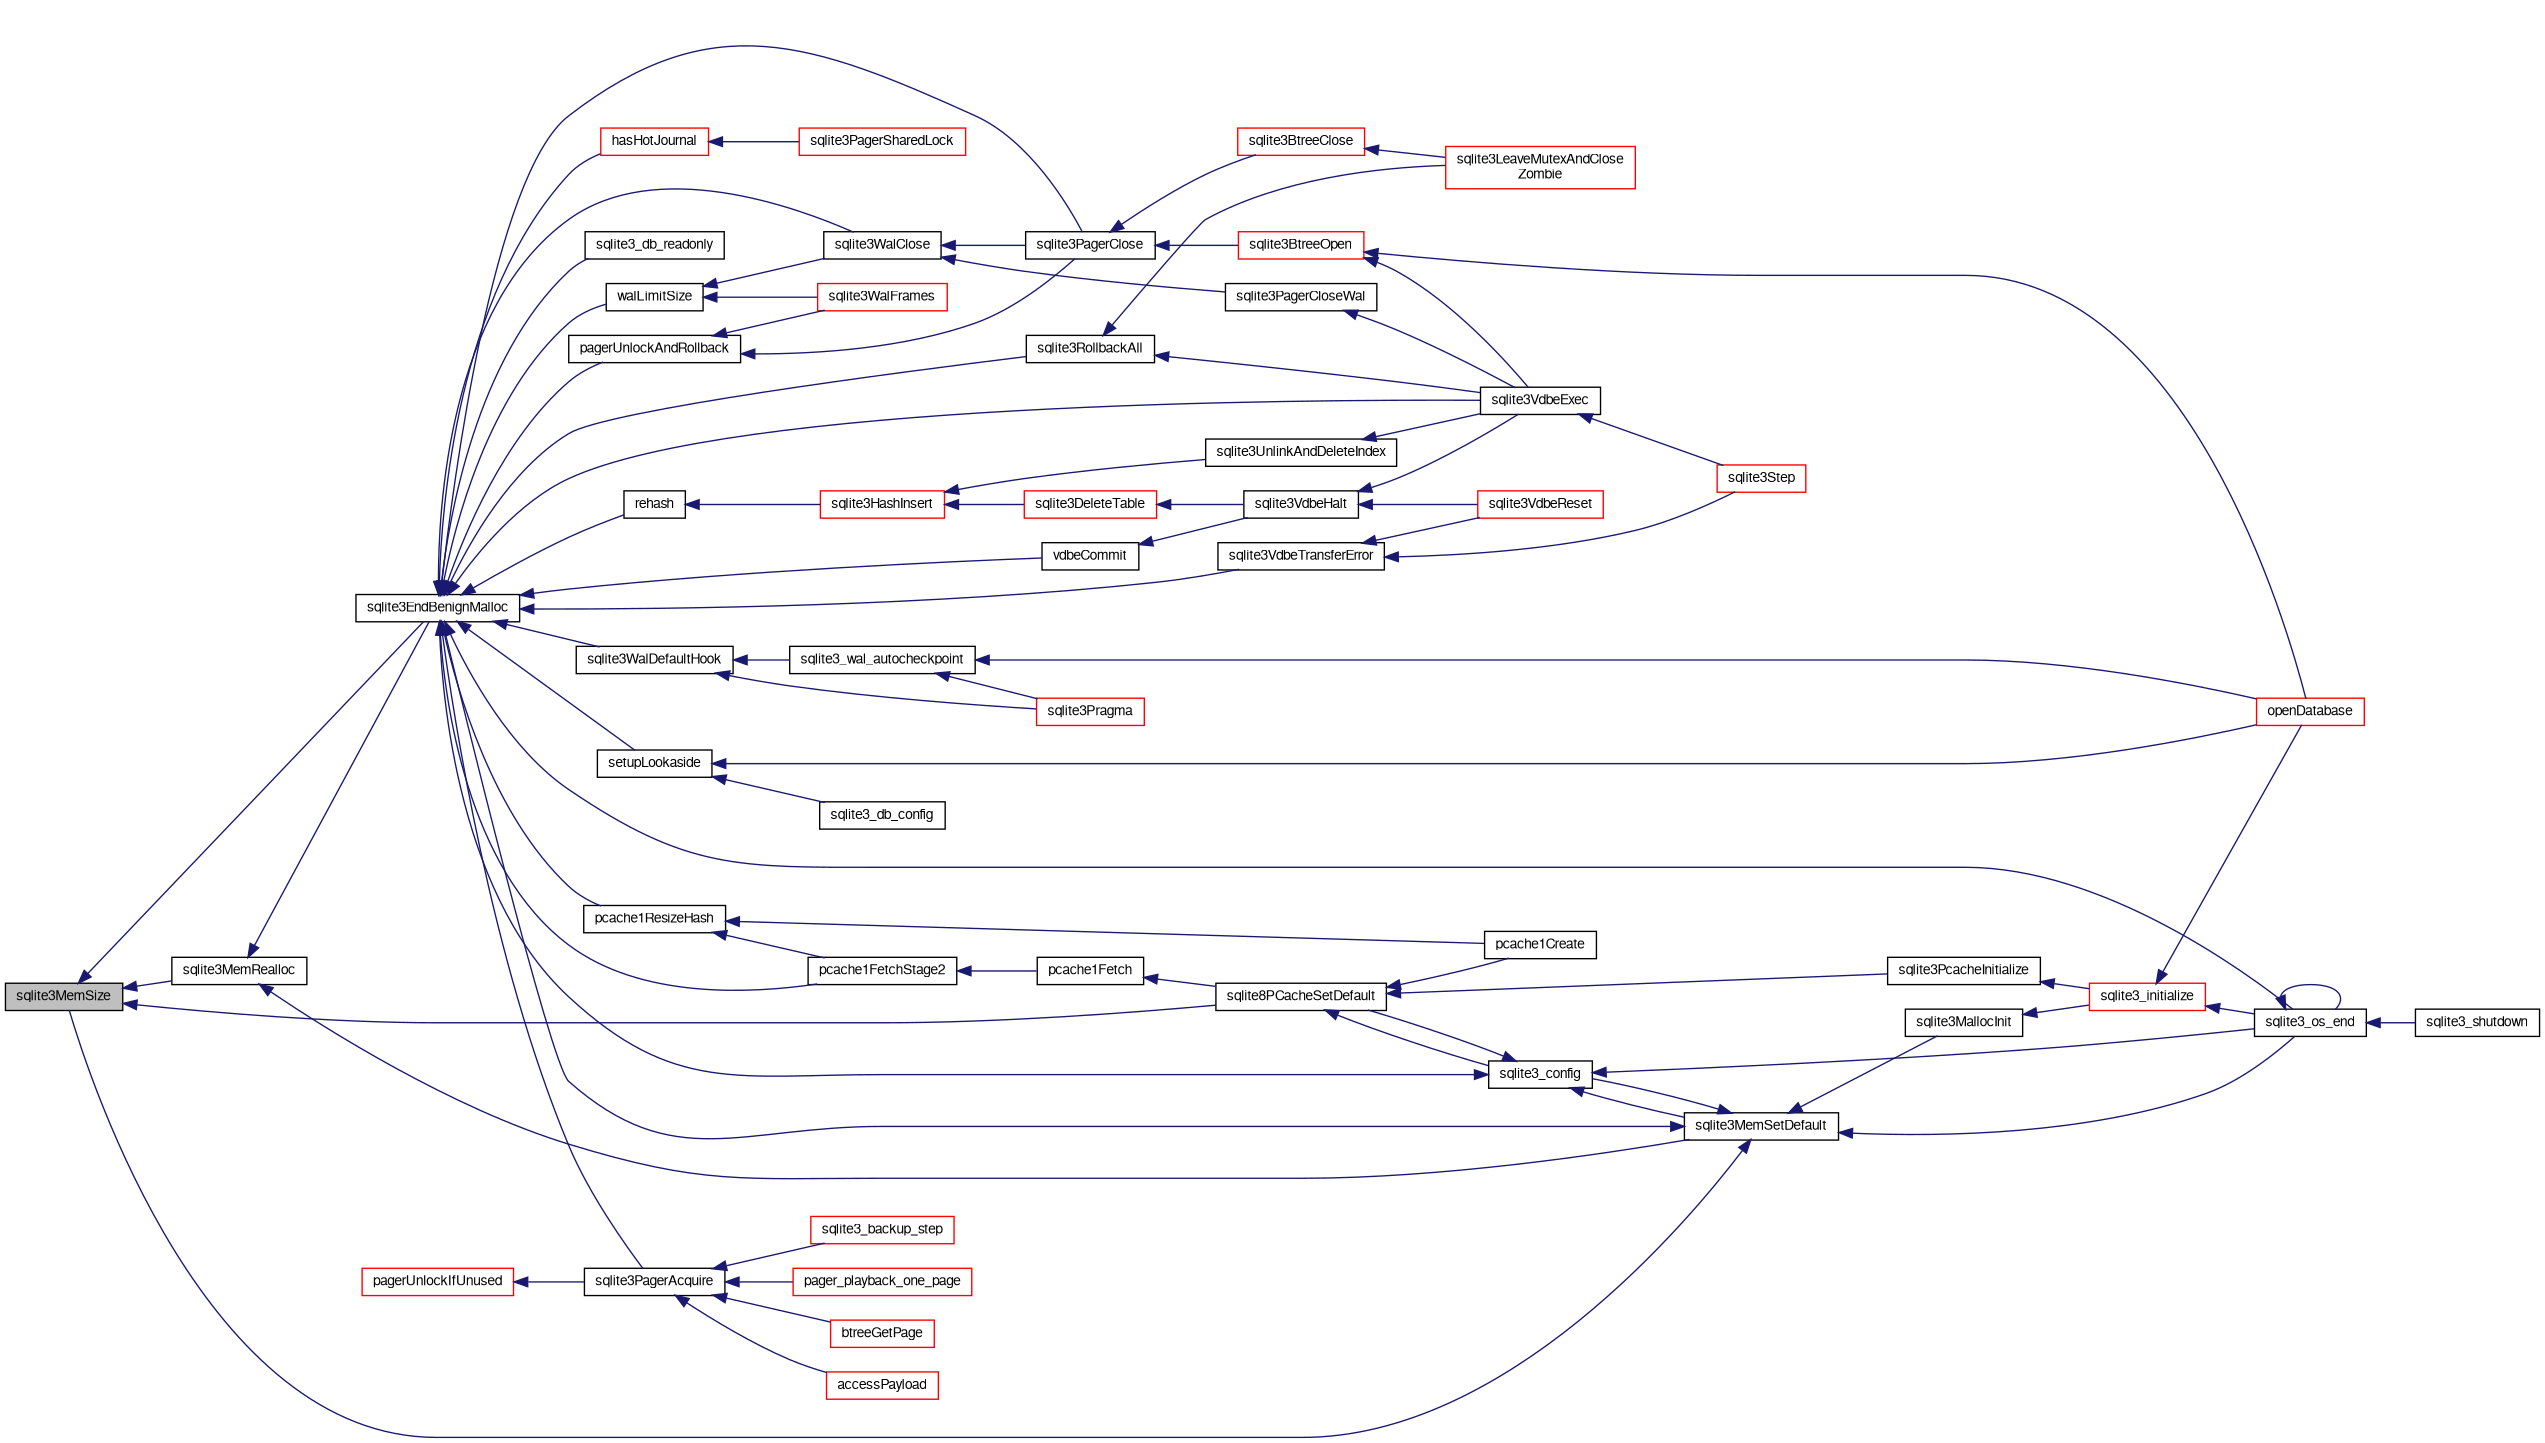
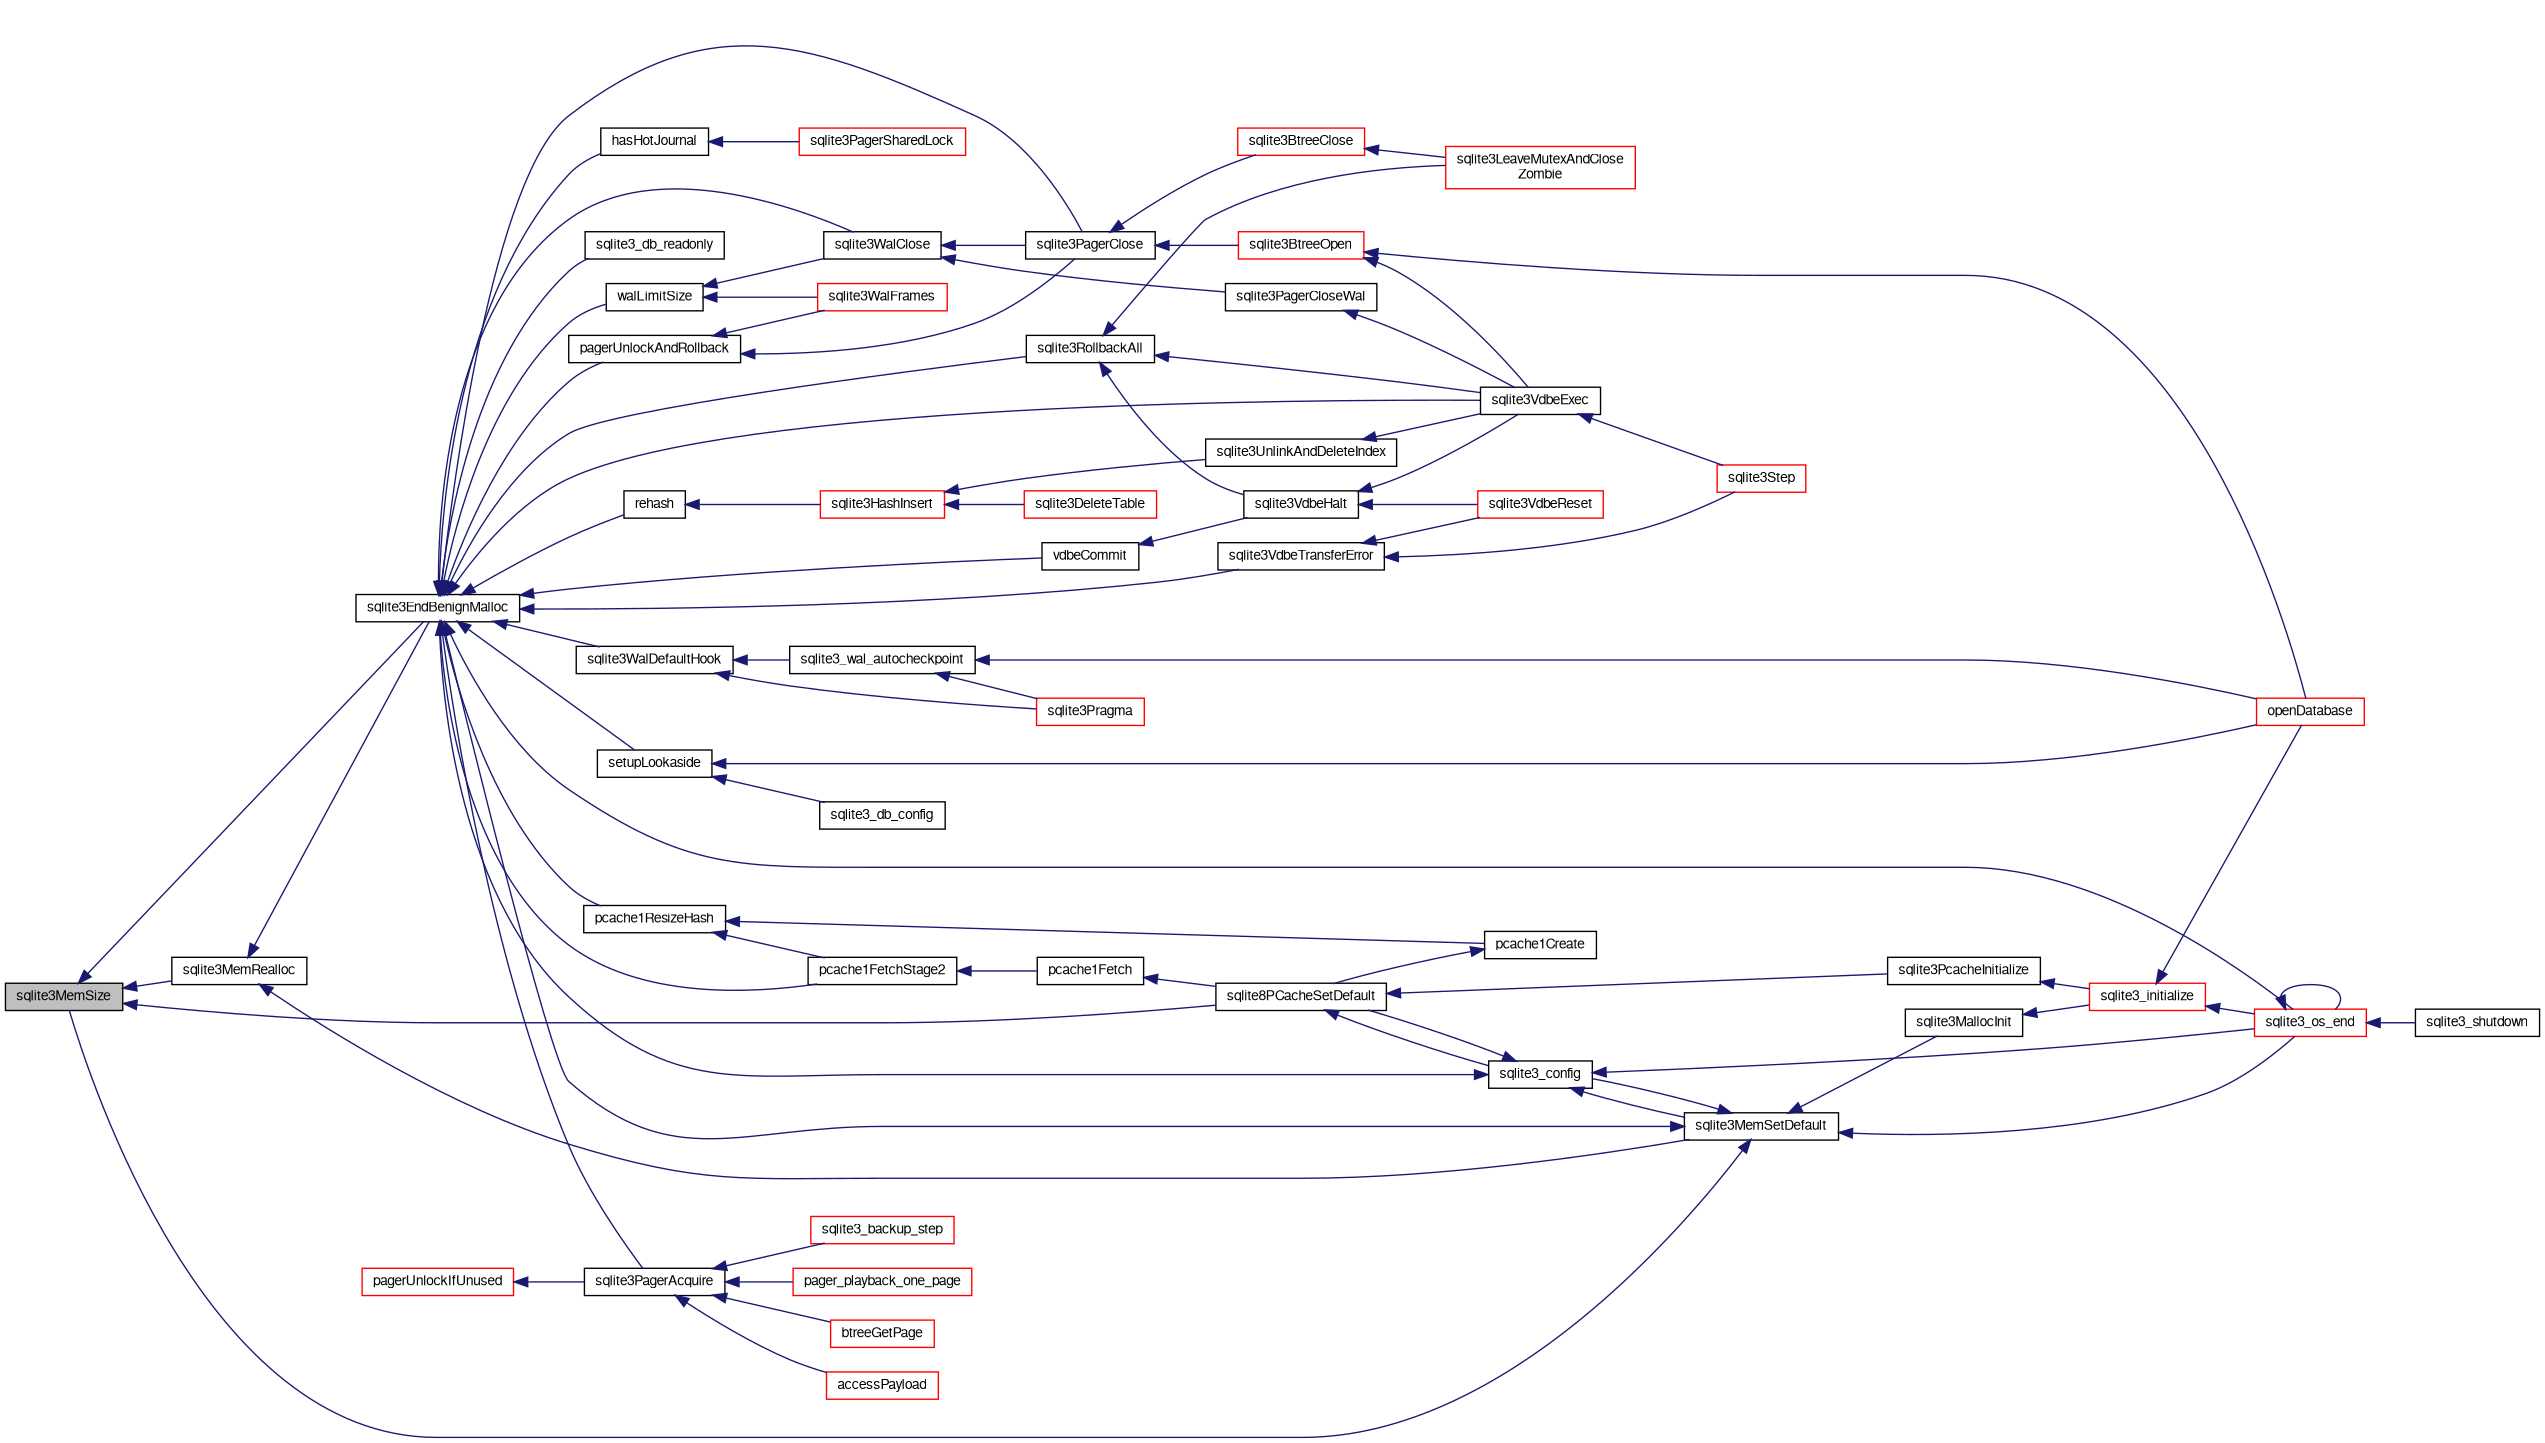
node "hasHotJournal": color red -> black
edge "sqlite3VdbeHalt" -> "sqlite3DeleteTable": now "sqlite3VdbeHalt" -> "sqlite3RollbackAll"
edge "pcache1Create" -> "sqlite8PCacheSetDefault": reversed
node "sqlite3_os_end": color black -> red
